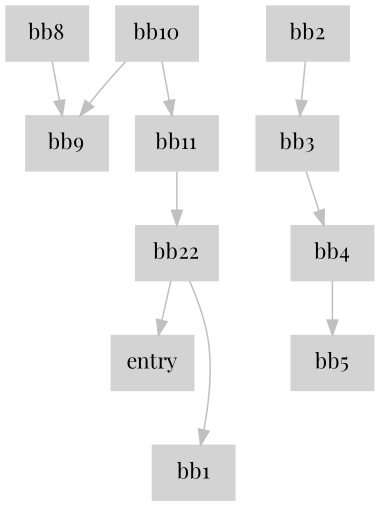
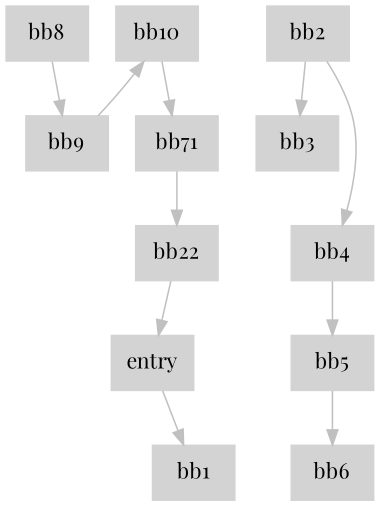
edge "bb10" -> "bb9": reversed
node "bb11": label "bb11" -> "bb71"
edge "bb3" -> "bb4": now "bb2" -> "bb4"
edge "bb22" -> "bb1": now "entry" -> "bb1"
node "bb6": added
